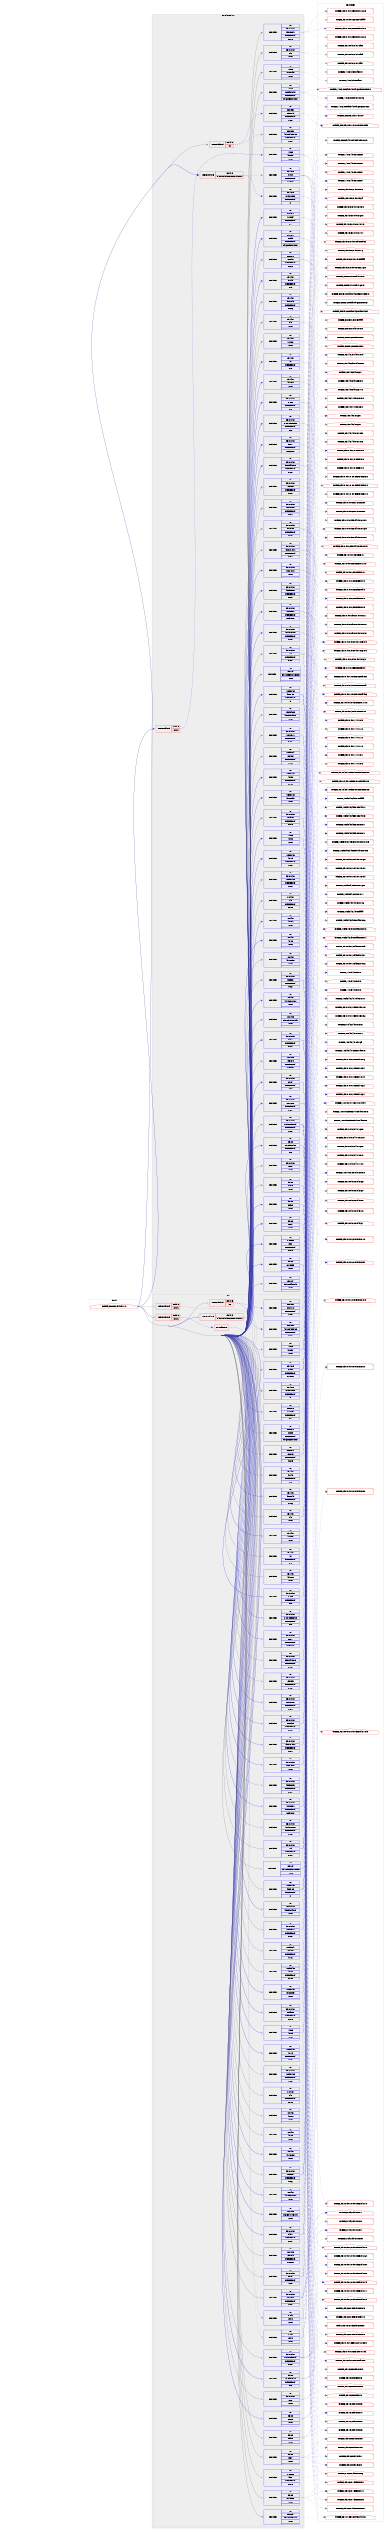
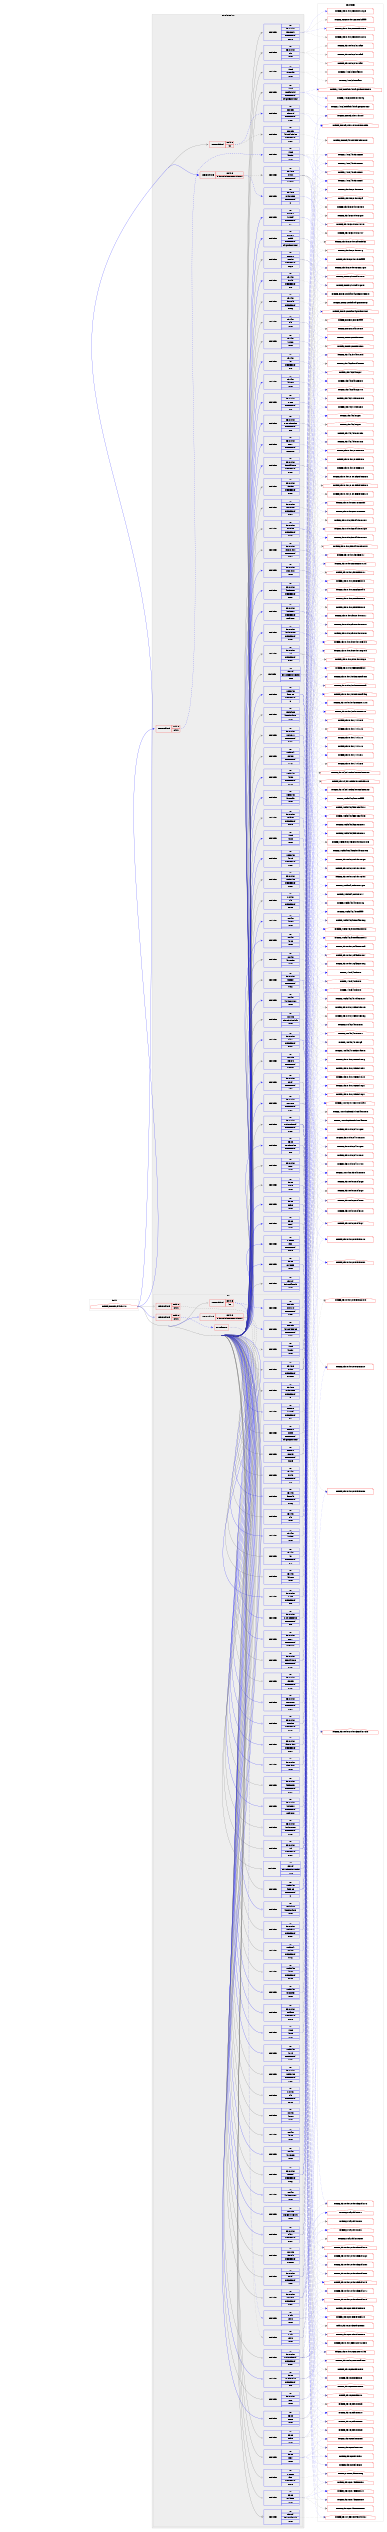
node "portage://dev-python/setuptools-9999": label "portage://dev-python/setuptools-9999" -> "portage://parser-python/setuptools-9999"
